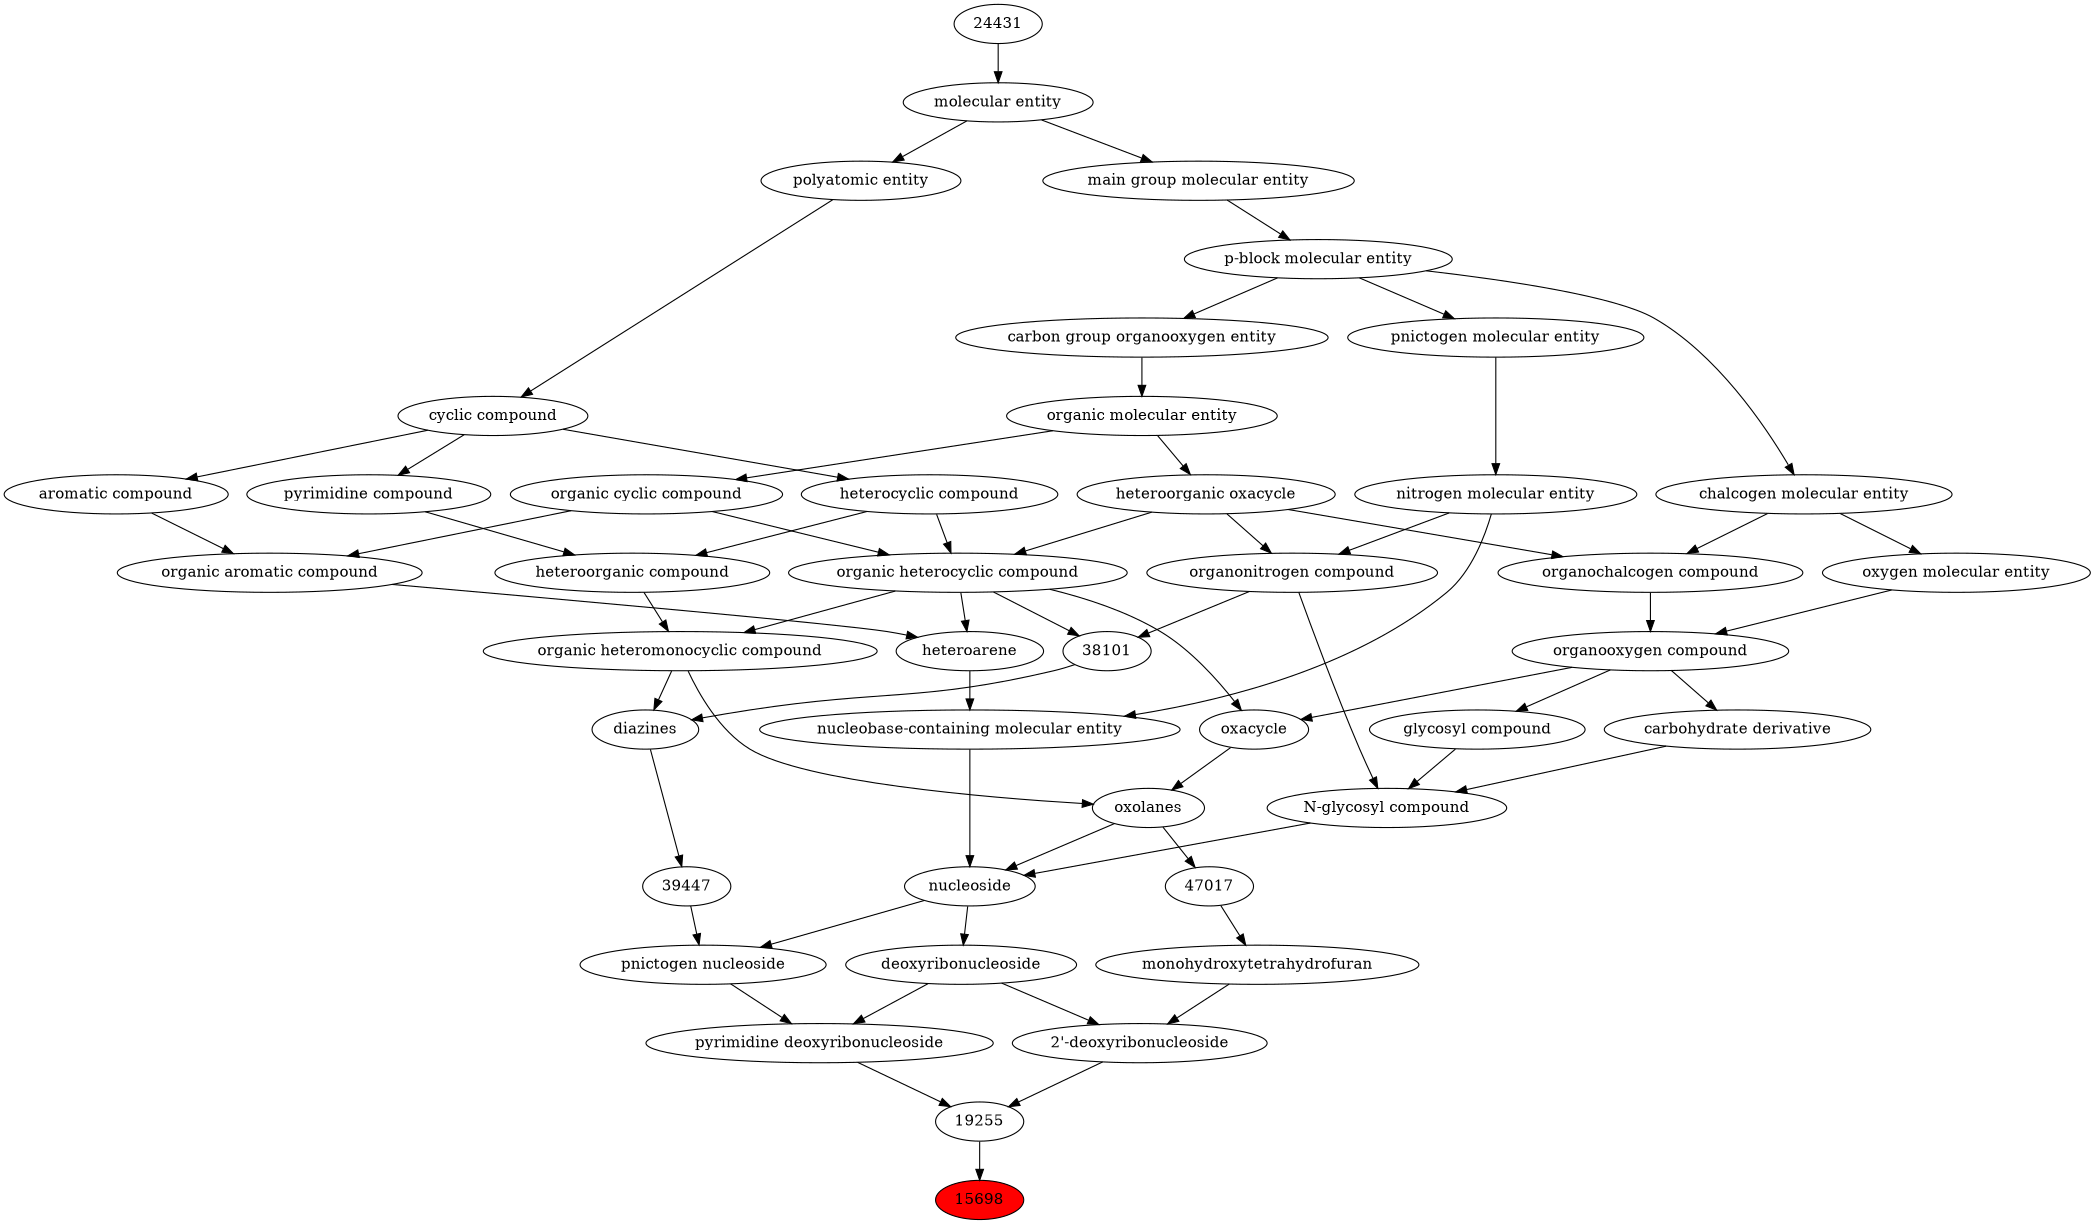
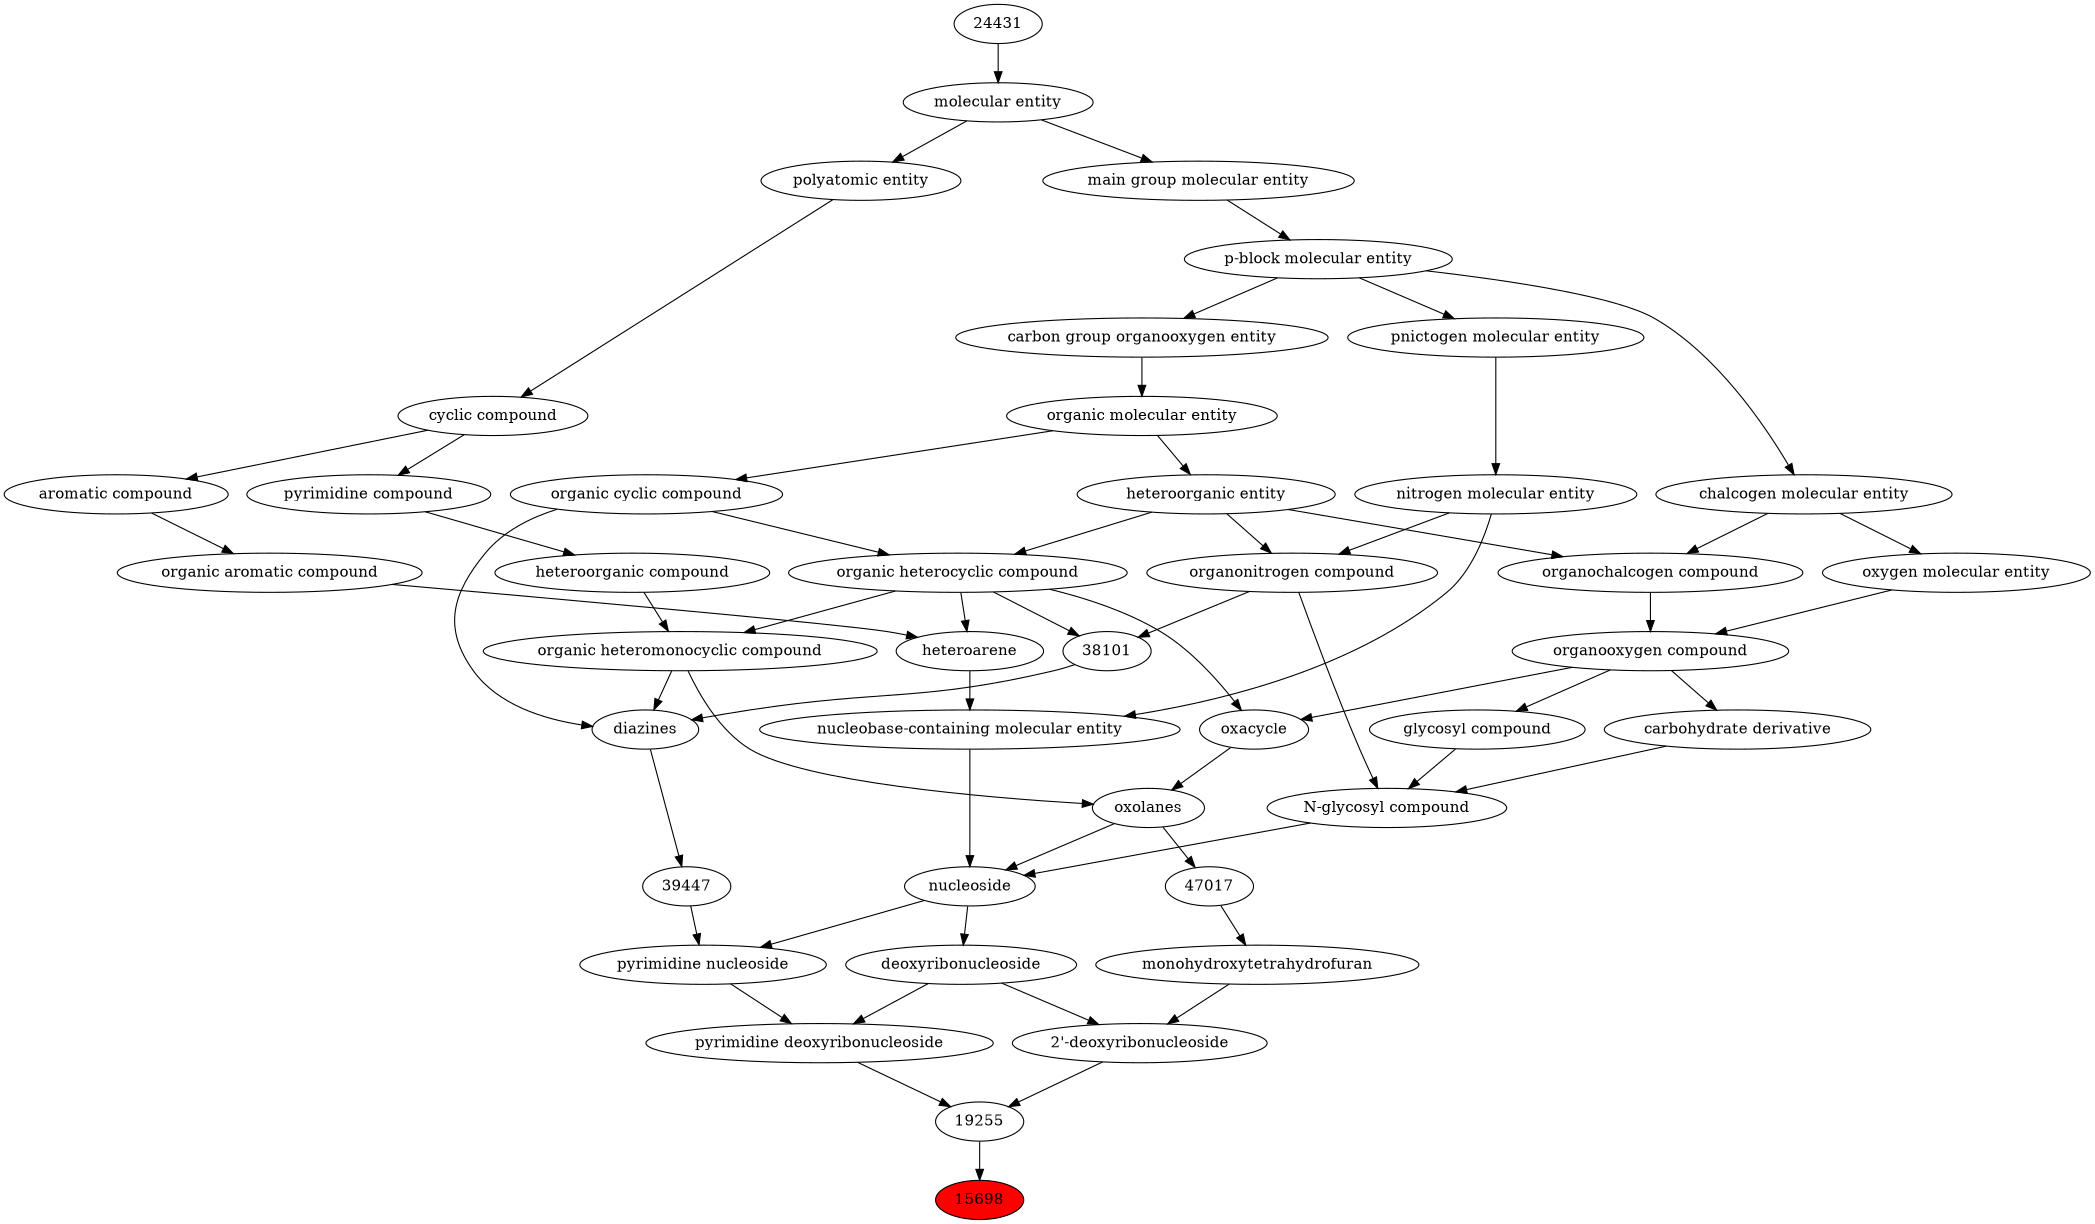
node "heterocyclic compound": removed
node "heteroorganic oxacycle": label "heteroorganic oxacycle" -> "heteroorganic entity"
edge "organic cyclic compound" -> "organic aromatic compound": now "organic cyclic compound" -> "diazines"
node "pnictogen nucleoside": label "pnictogen nucleoside" -> "pyrimidine nucleoside"
